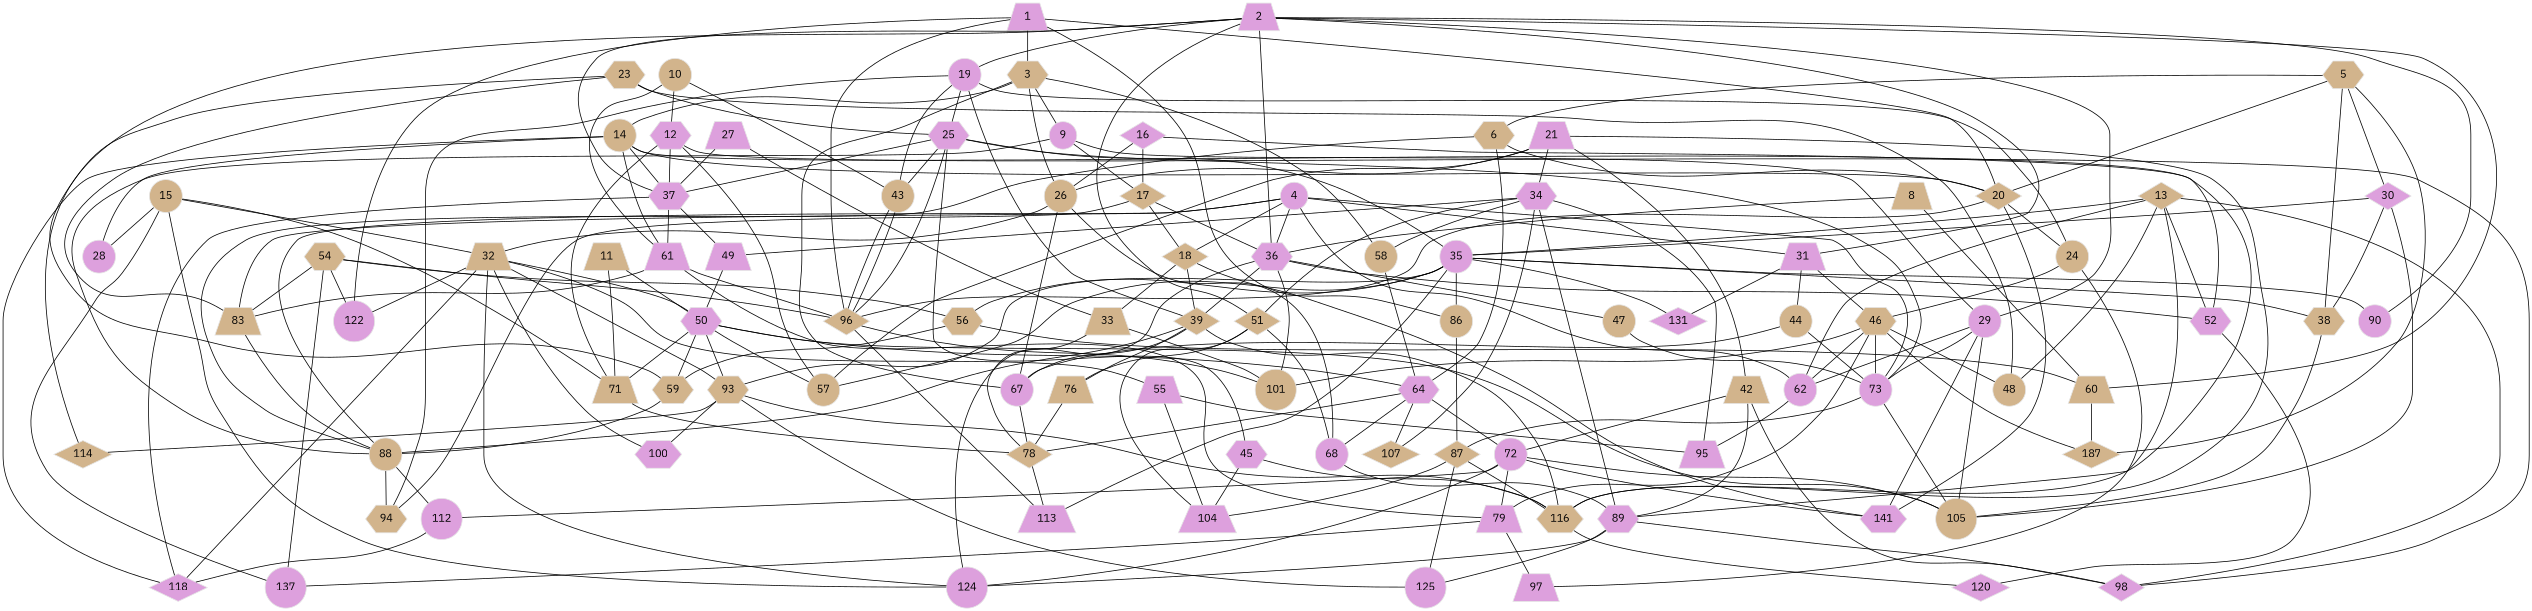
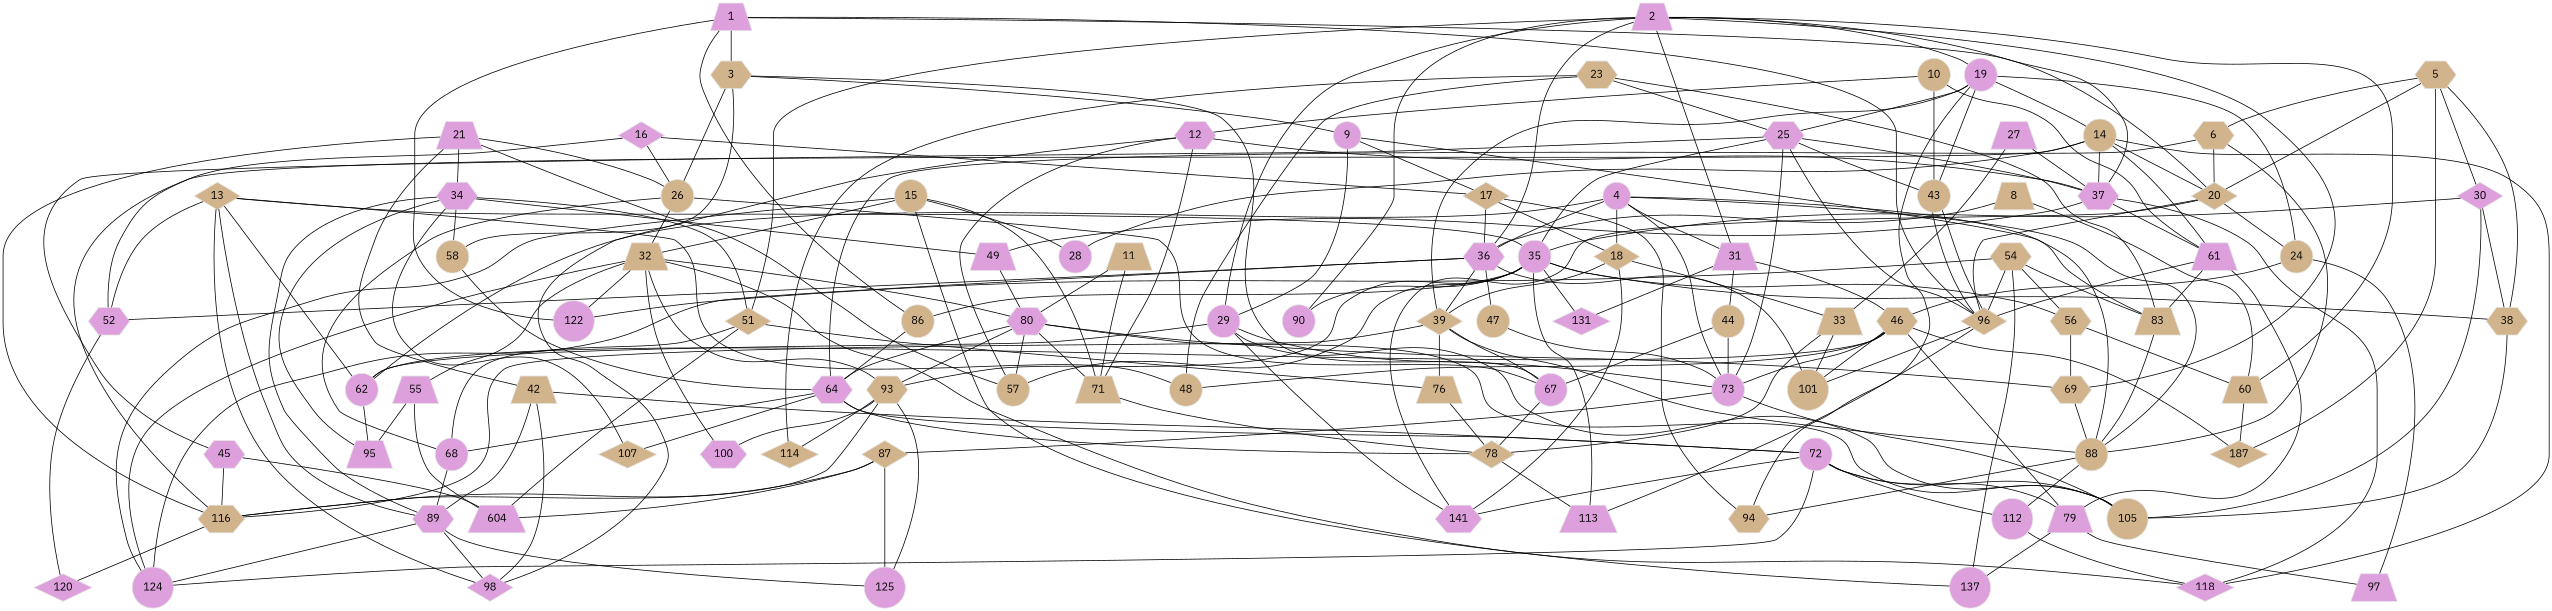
edge "3" -- "14": now "19" -- "14"
node "50": label "50" -> "80"
edge "86" -- "87": now "86" -- "64"
node "59": label "59" -> "69"
node "104": label "104" -> "604"
